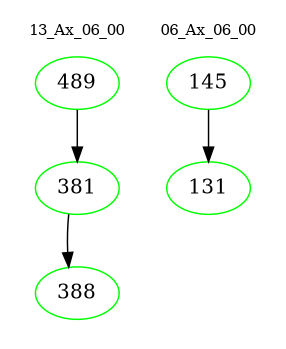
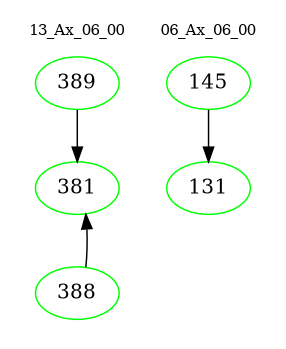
node "489": label "489" -> "389"
edge "381" -> "388": reversed
